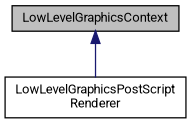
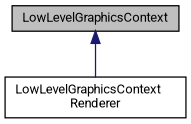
node "LowLevelGraphicsPostScript Renderer": label "LowLevelGraphicsPostScript Renderer" -> "LowLevelGraphicsContext Renderer"
